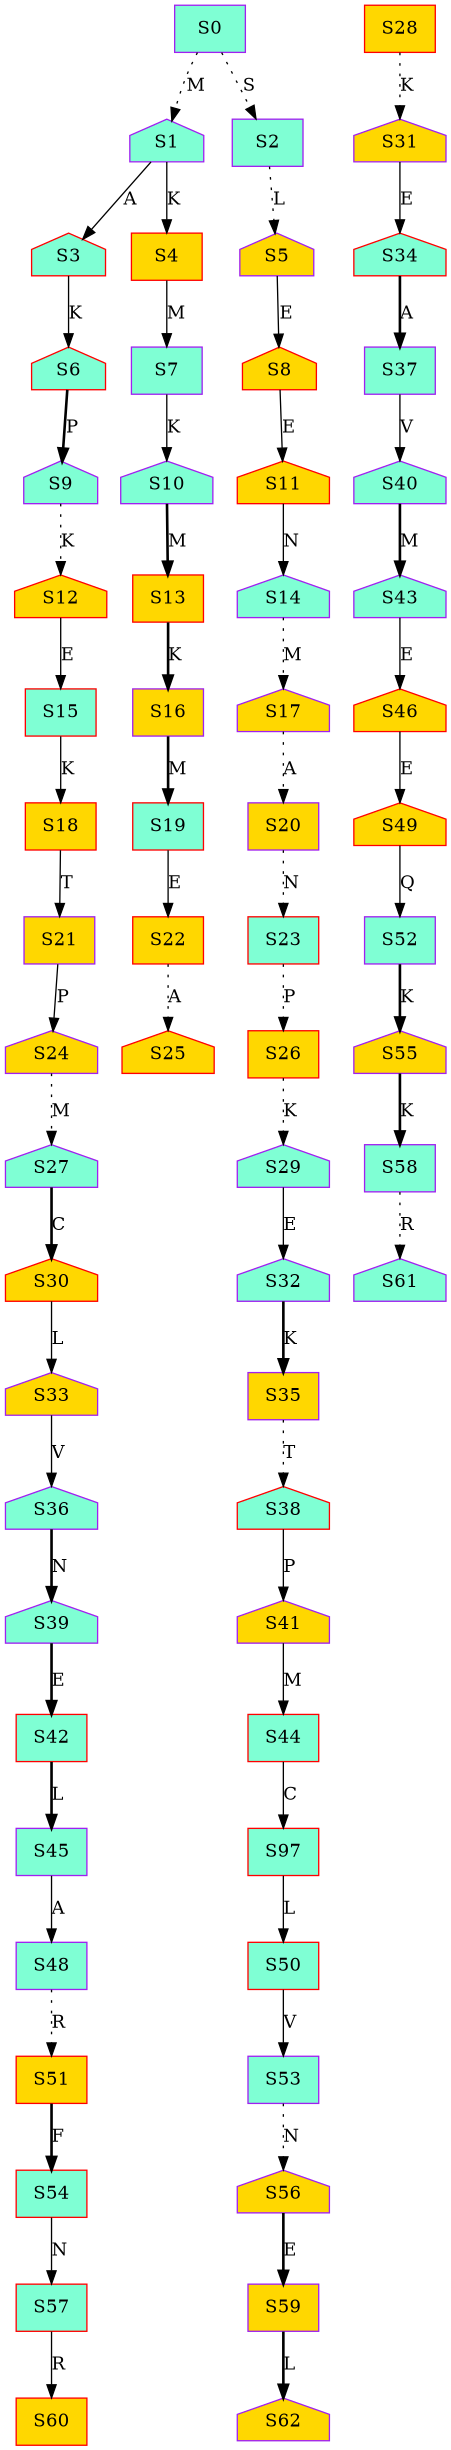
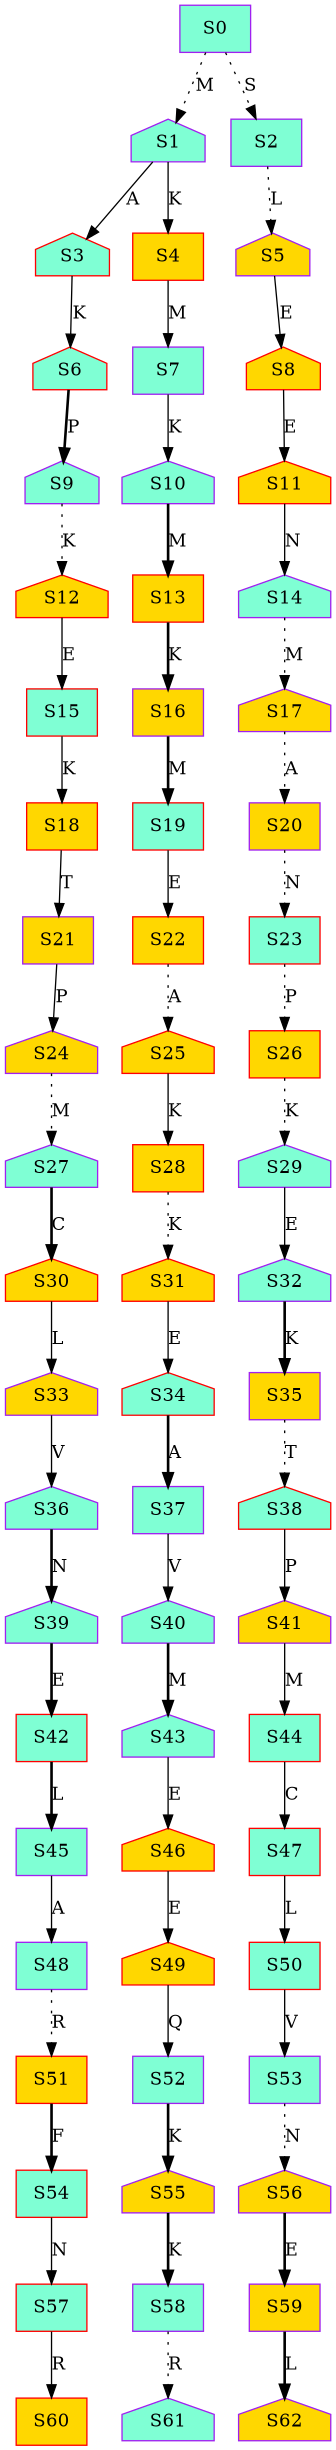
node "S31": color purple -> red
edge "S25" -> "S28": added, label "K"
node "S97": label "S97" -> "S47"
